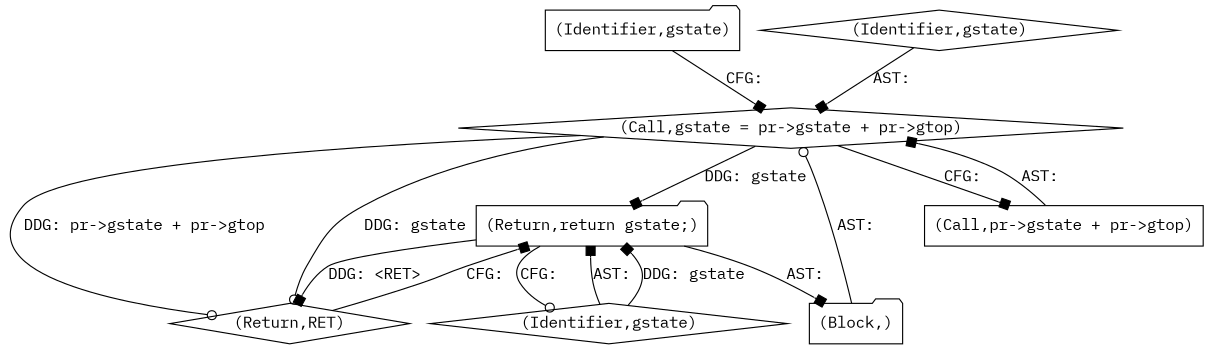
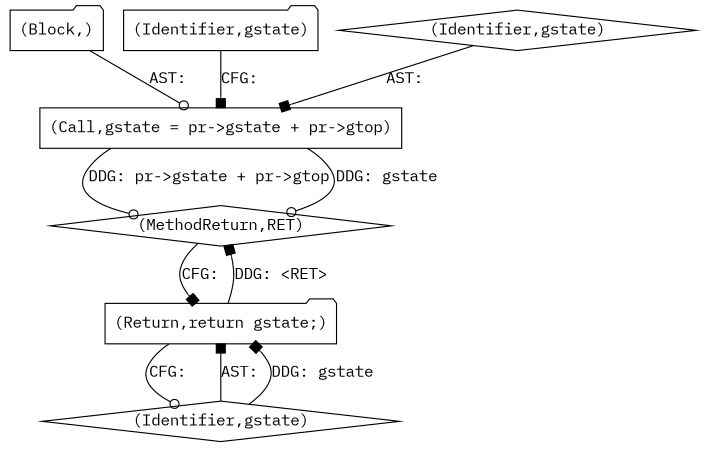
node "(Call,gstate = pr->gstate + pr->gtop)": shape diamond -> box
edge "(Call,gstate = pr->gstate + pr->gtop)" -> "(Return,return gstate;)": removed, label "DDG: gstate"
node "(Call,pr->gstate + pr->gtop)": removed
edge "(Return,return gstate;)" -> "(Block,)": removed, label "AST:"
node "(Return,RET)": label "(Return,RET)" -> "(MethodReturn,RET)"
